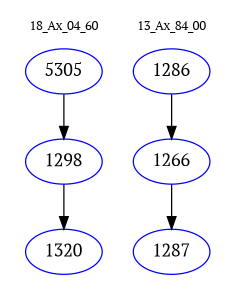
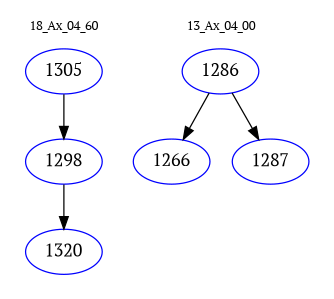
cluster "13_Ax_84_00": label "13_Ax_84_00" -> "13_Ax_04_00"
node "5305": label "5305" -> "1305"
edge "1266" -> "1287": now "1286" -> "1287"
